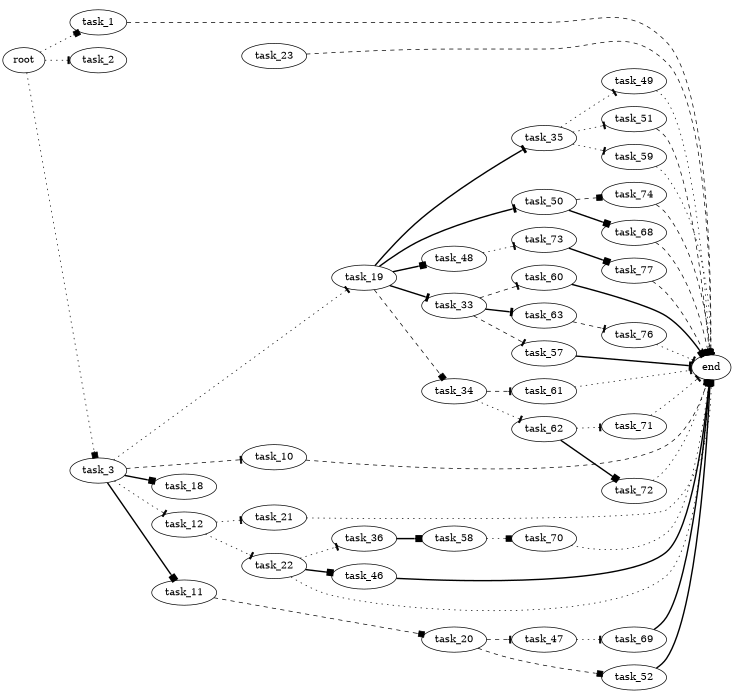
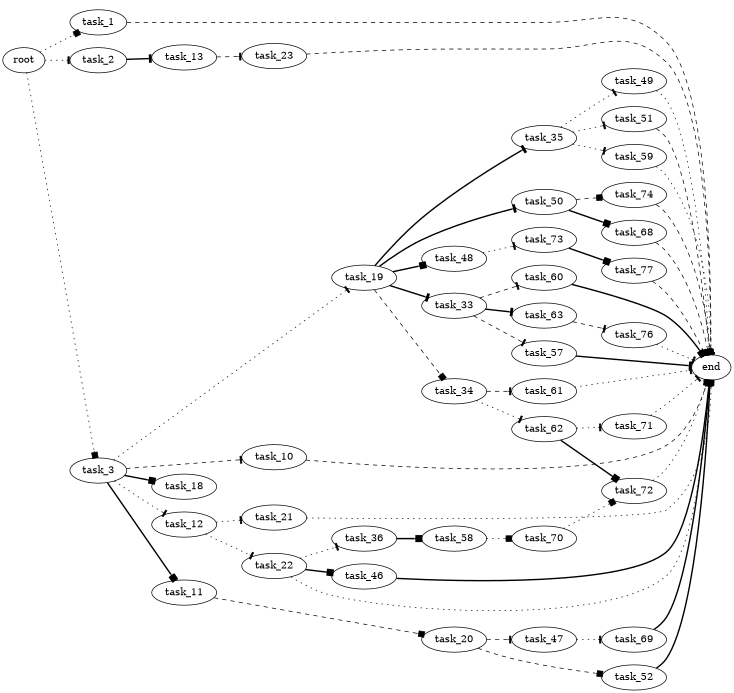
node "task_13": added
edge "task_70" -> "end": now "task_70" -> "task_72"
edge "task_52" -> "end": arrowhead box -> tee
